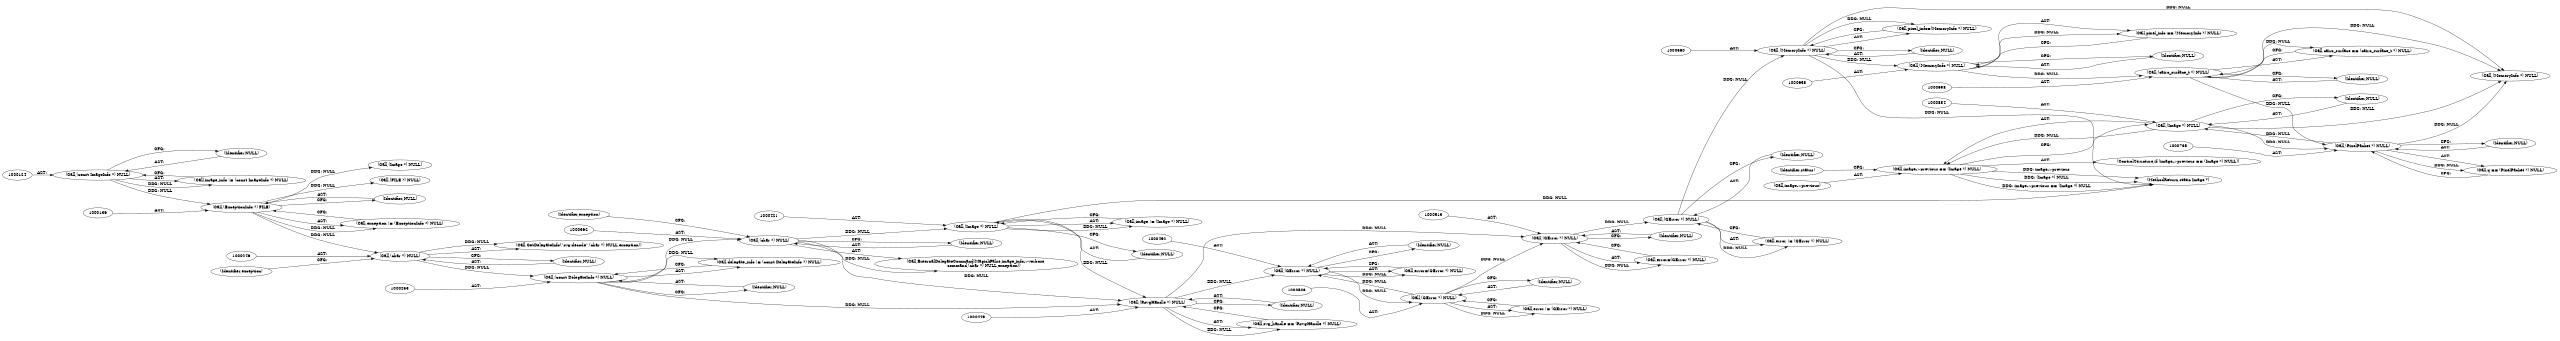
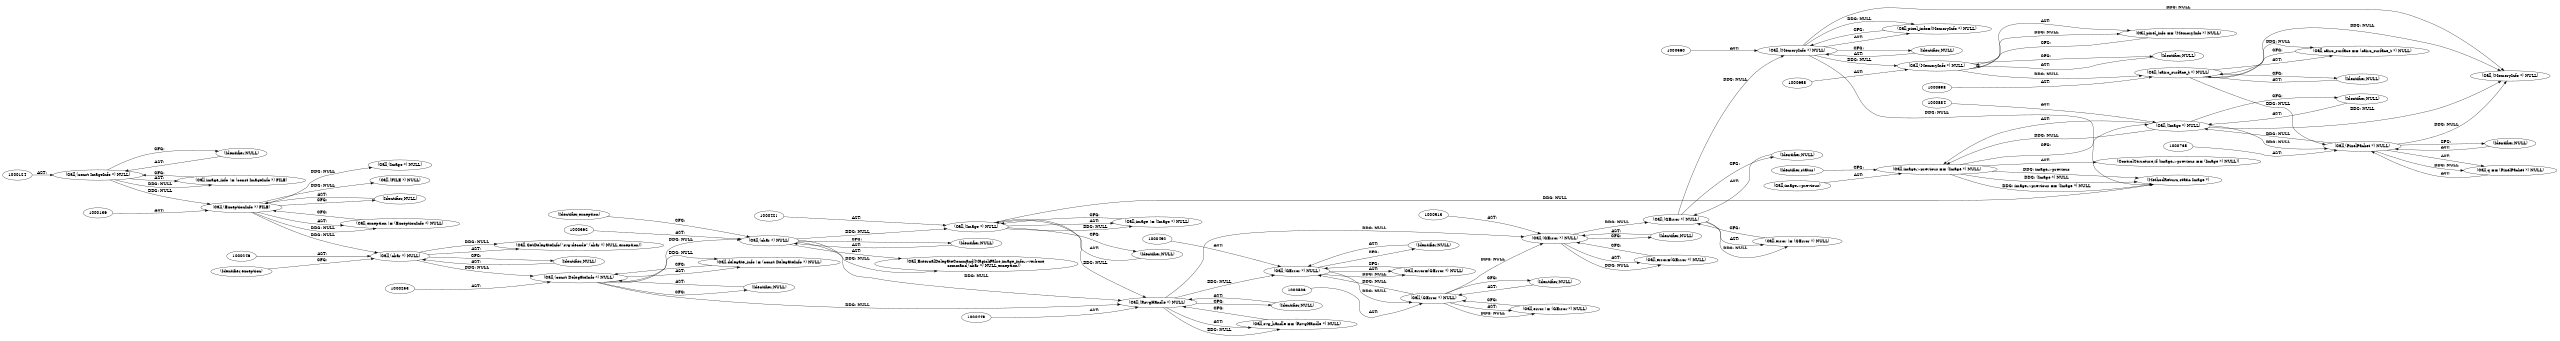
edge "(Call,q == (PixelPacket *) NULL)" -> "(Call,(PixelPacket *) NULL)": label "CFG: " -> "AST: "
node "(Call,image_info != (const ImageInfo *) NULL)": label "(Call,image_info != (const ImageInfo *) NULL)" -> "(Call,image_info != (const ImageInfo *) FILE)"
